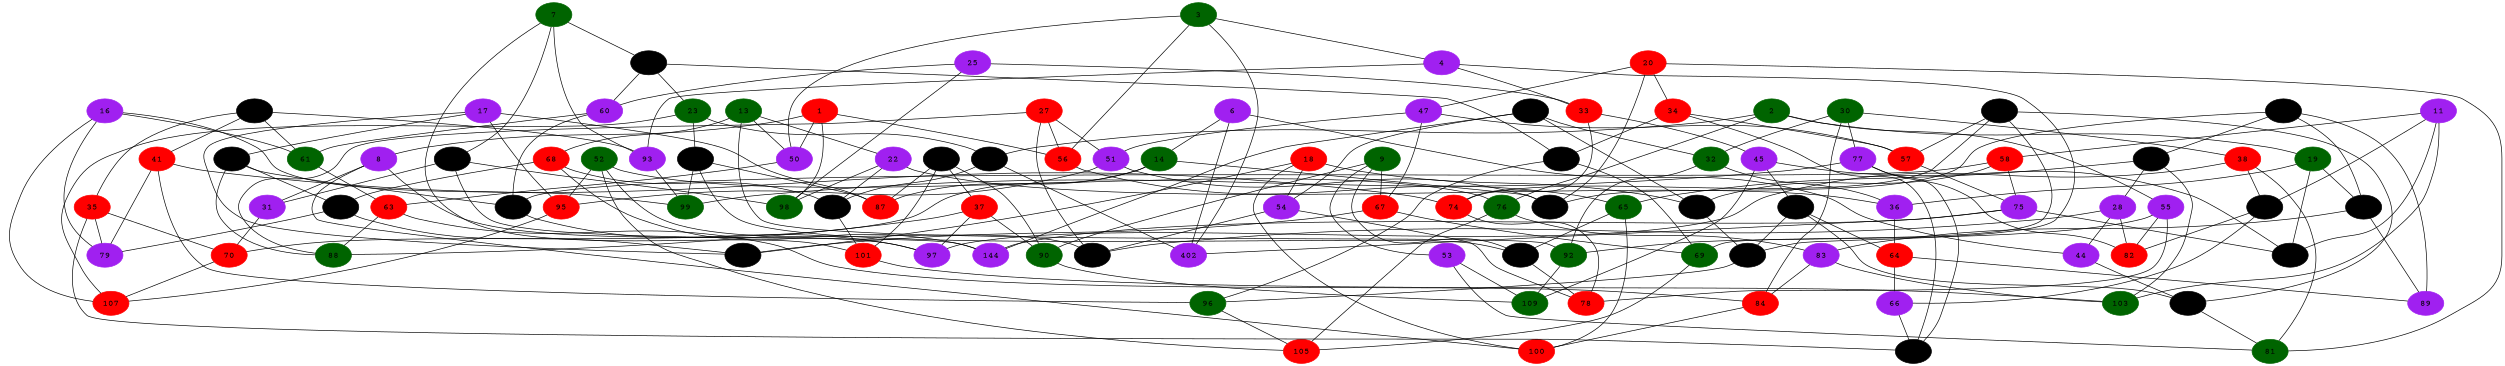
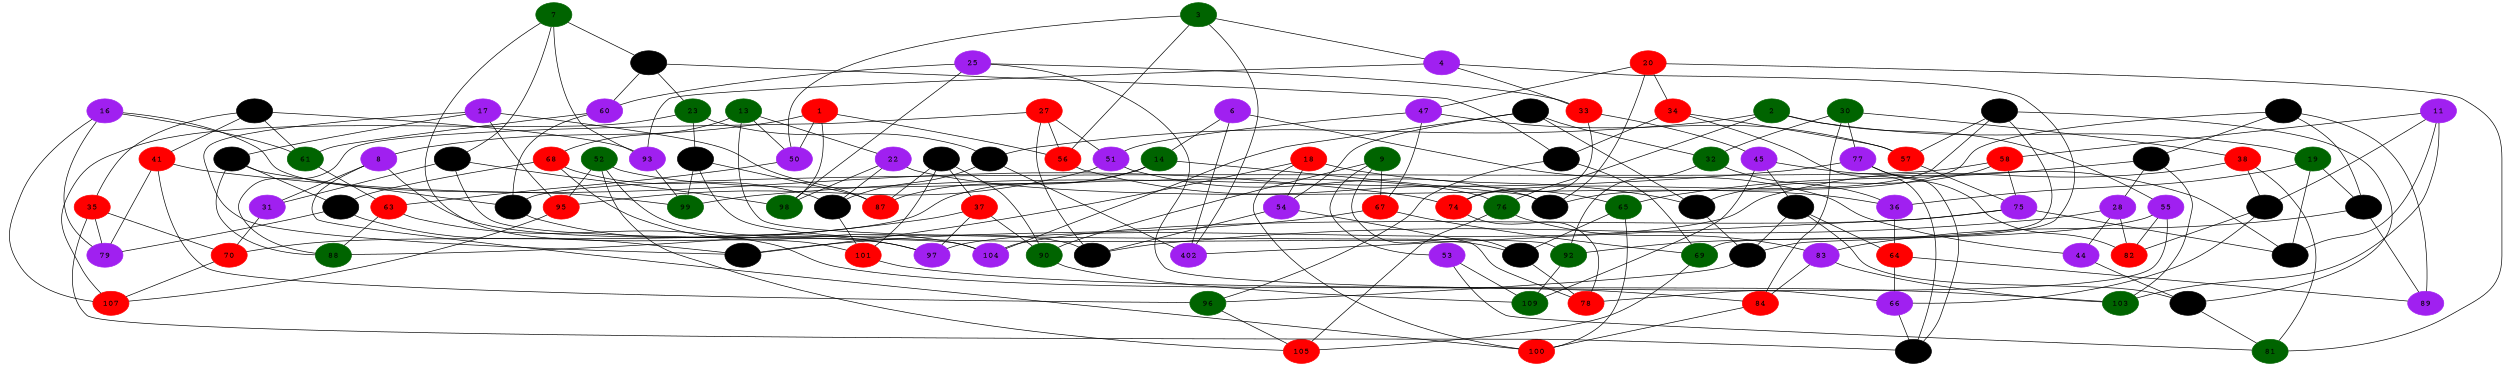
node "144": label "144" -> "104"
edge "25" -- "66": added
